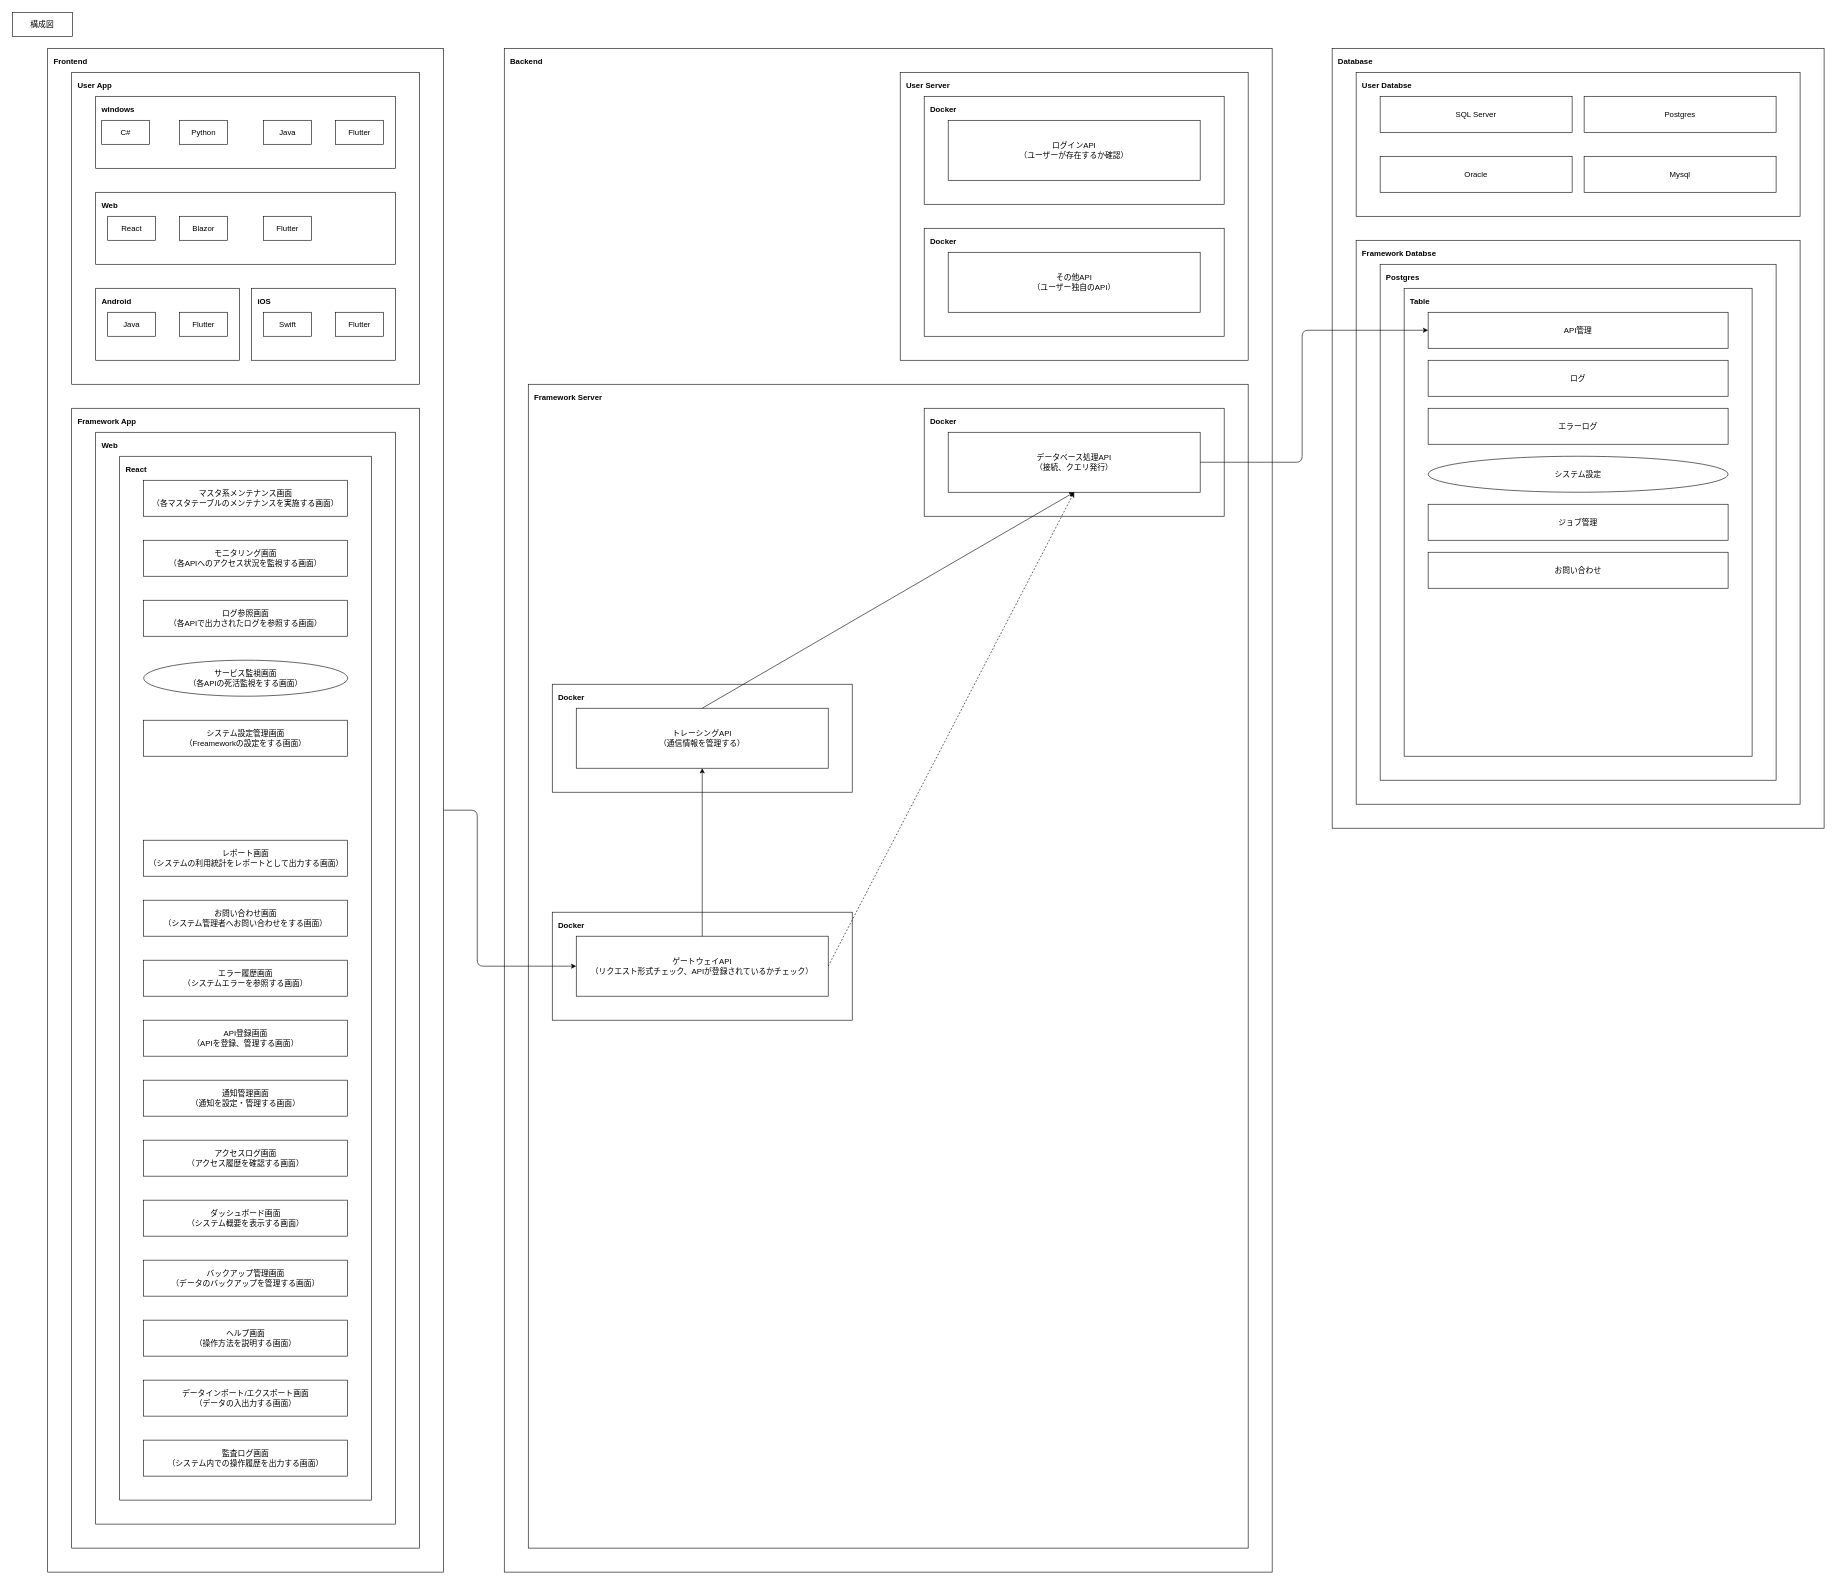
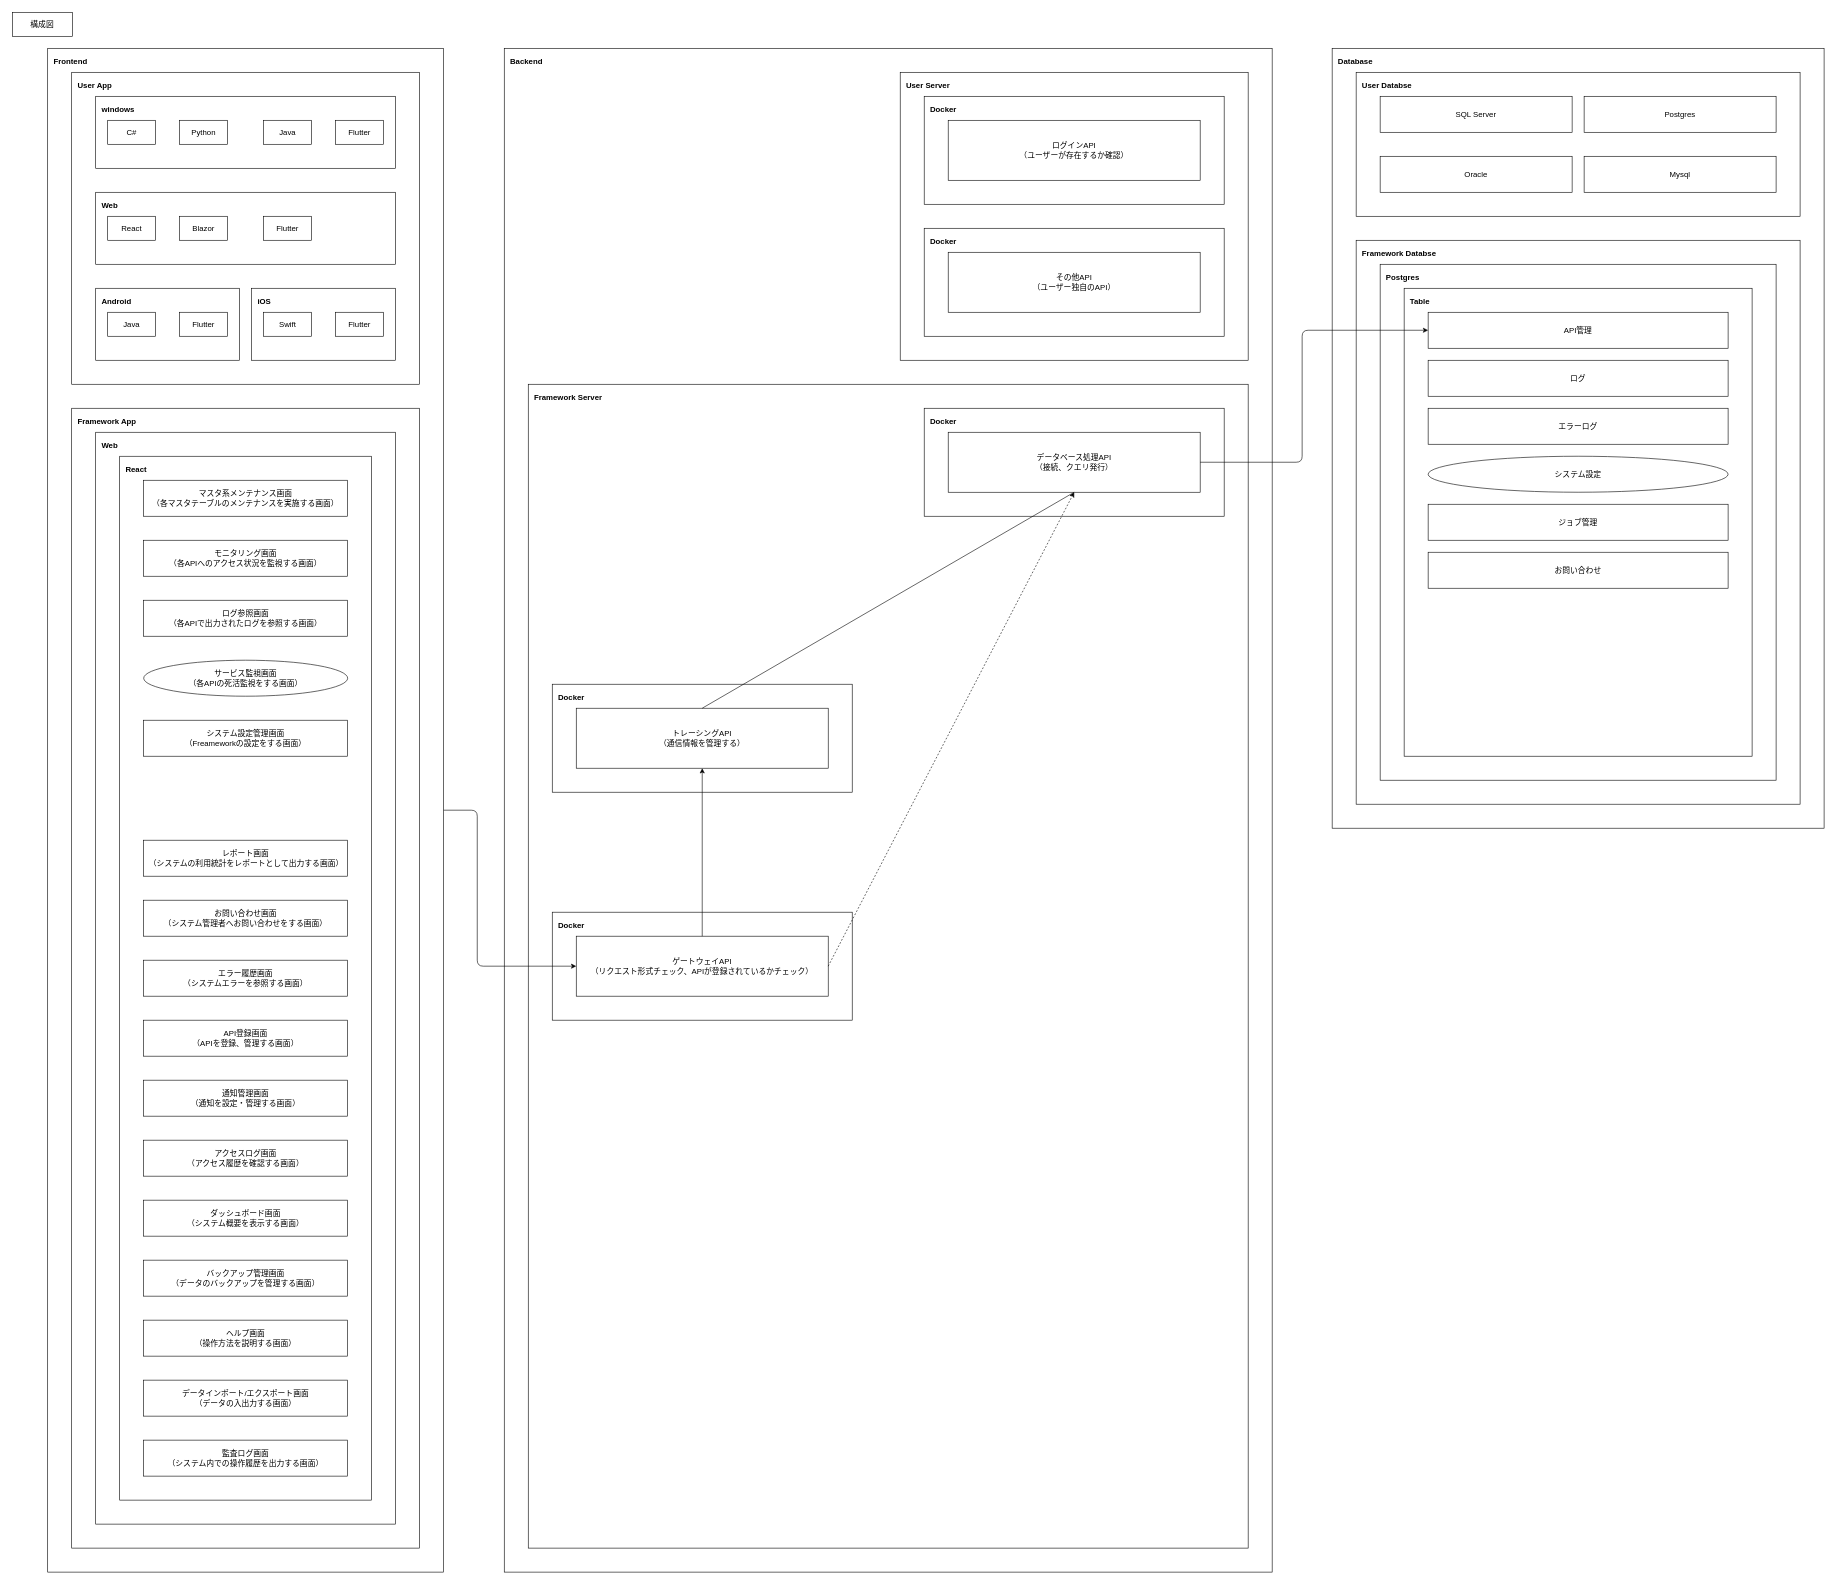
node "C#": moved (126, 132) -> (132, 132)
edge "トレーシングAPI （通信情報を管理する）" -> "データベース処理API （接続、クエリ発行）": arrowhead classic -> none
